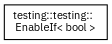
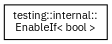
node "testing::testing:: EnableIf< bool >": label "testing::testing:: EnableIf< bool >" -> "testing::internal:: EnableIf< bool >"
